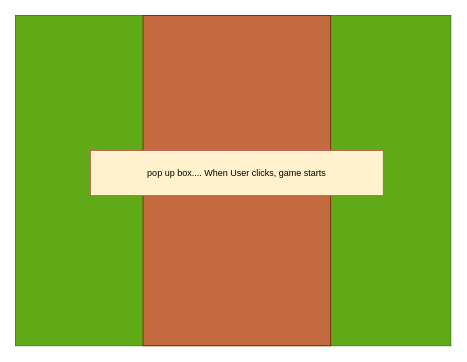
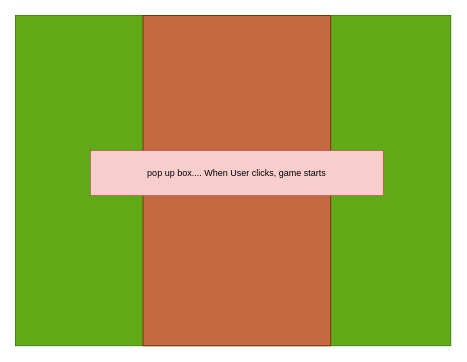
node "pop up box.... When User clicks, game starts": fillcolor #fff2cc -> #f8cecc
